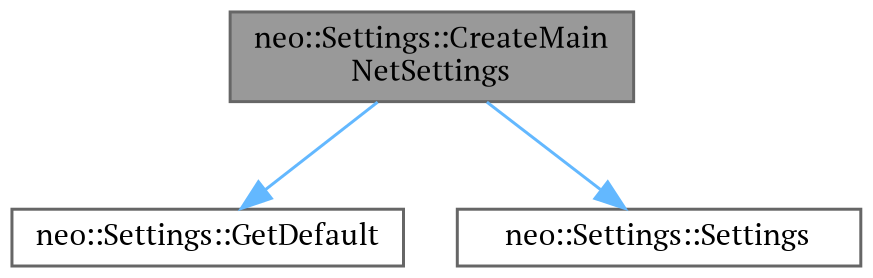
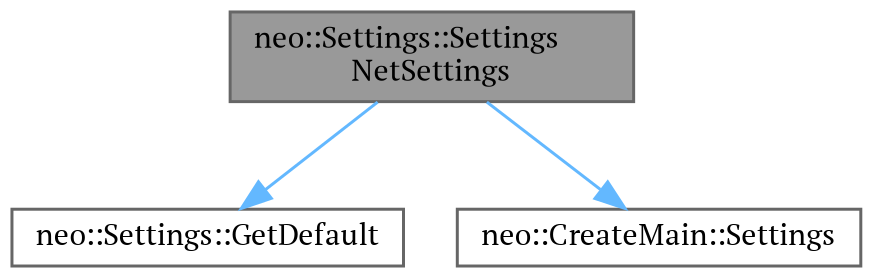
node "neo::Settings::CreateMain NetSettings": label "neo::Settings::CreateMain NetSettings" -> "neo::Settings::Settings NetSettings"
node "neo::Settings::Settings": label "neo::Settings::Settings" -> "neo::CreateMain::Settings"
